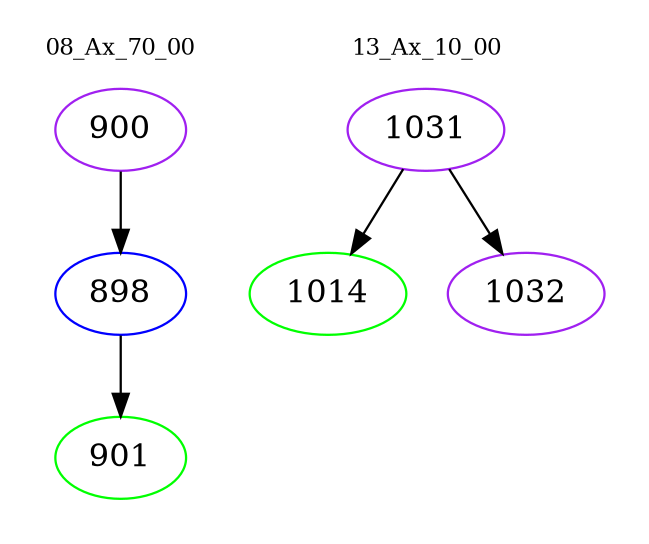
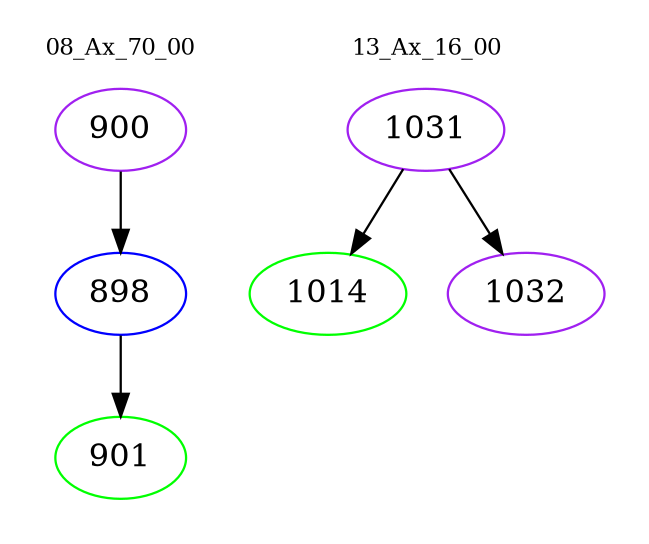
cluster "13_Ax_10_00": label "13_Ax_10_00" -> "13_Ax_16_00"
